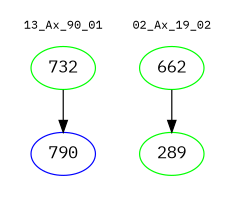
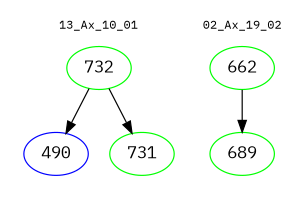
cluster "13_Ax_90_01": label "13_Ax_90_01" -> "13_Ax_10_01"
node "790": label "790" -> "490"
node "731": added
node "289": label "289" -> "689"
